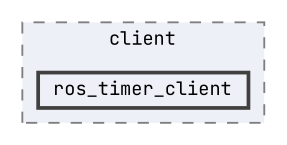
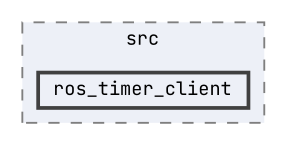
cluster "client": label "client" -> "src"
